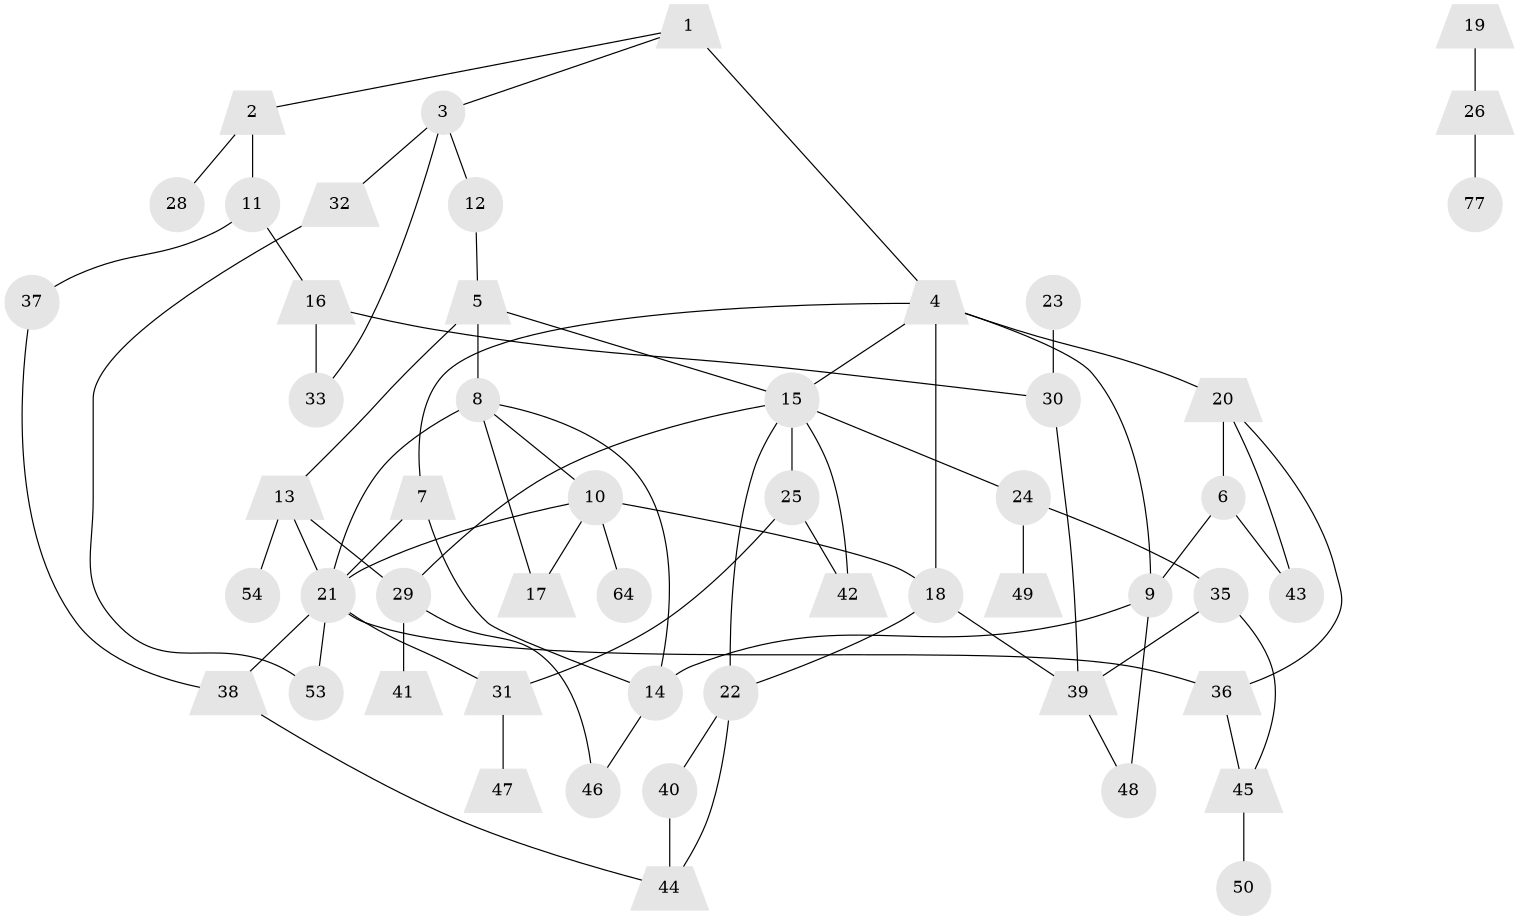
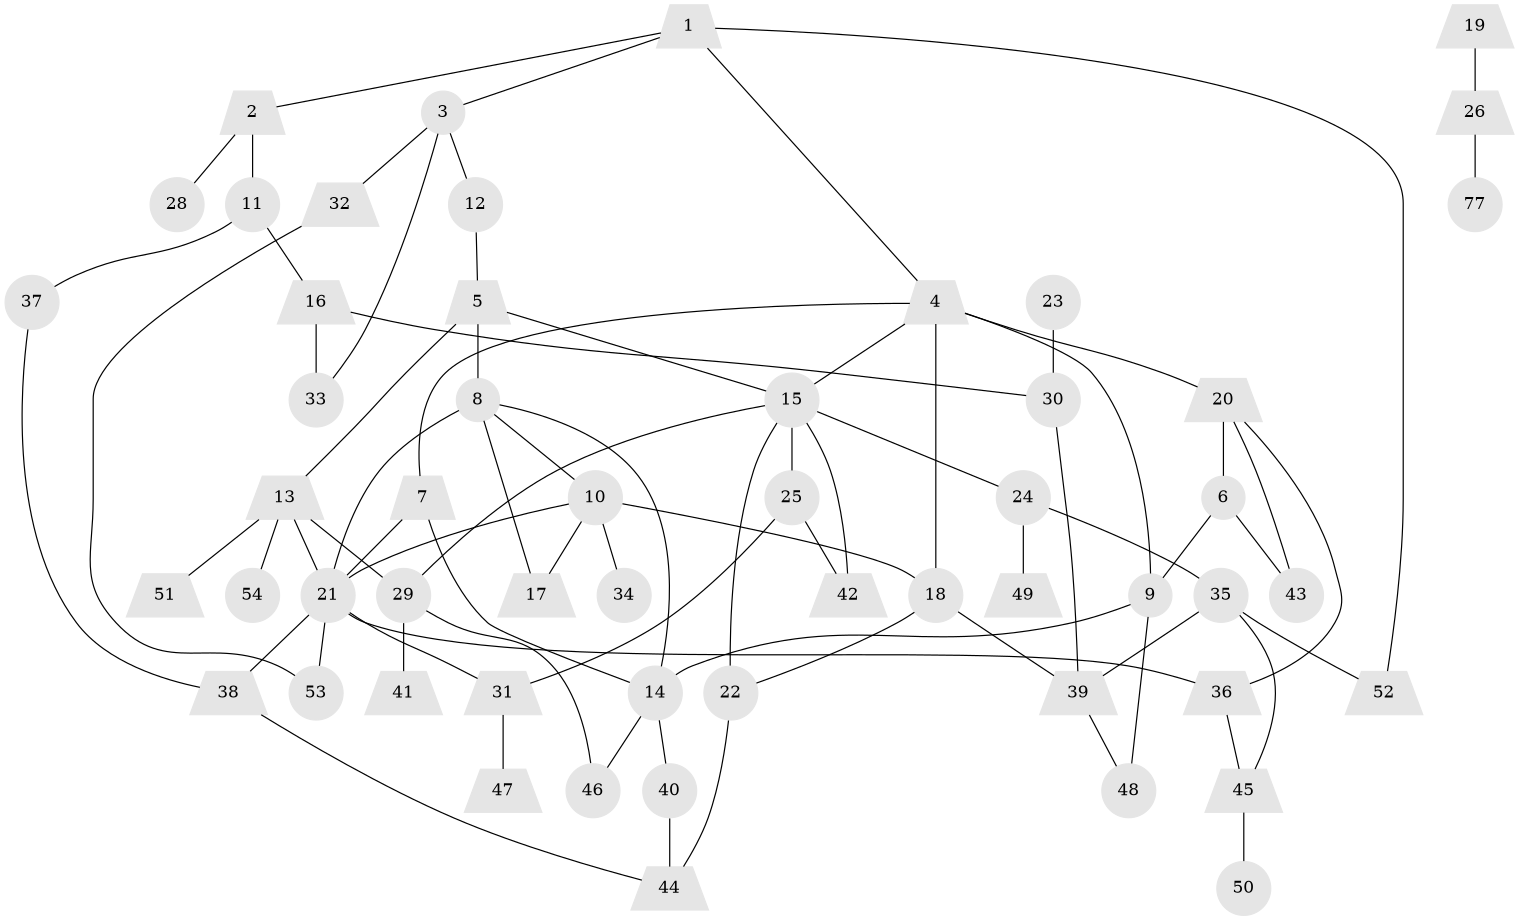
node "51": added
node "64": label "64" -> "34"
node "52": added
edge "22" -- "40": now "14" -- "40"
